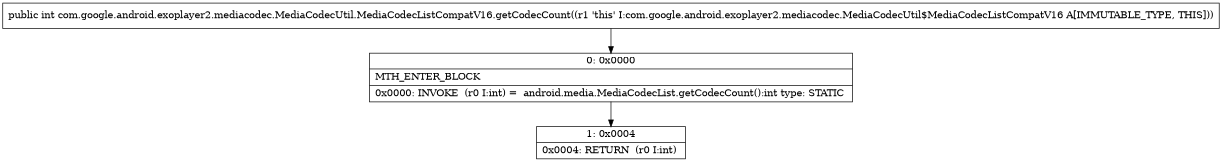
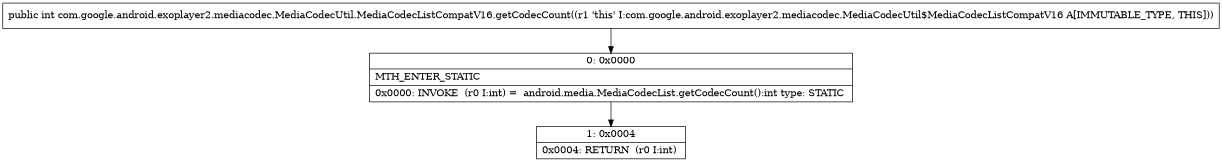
node "0: 0x0000": text "MTH_ENTER_BLOCK" -> "MTH_ENTER_STATIC"
